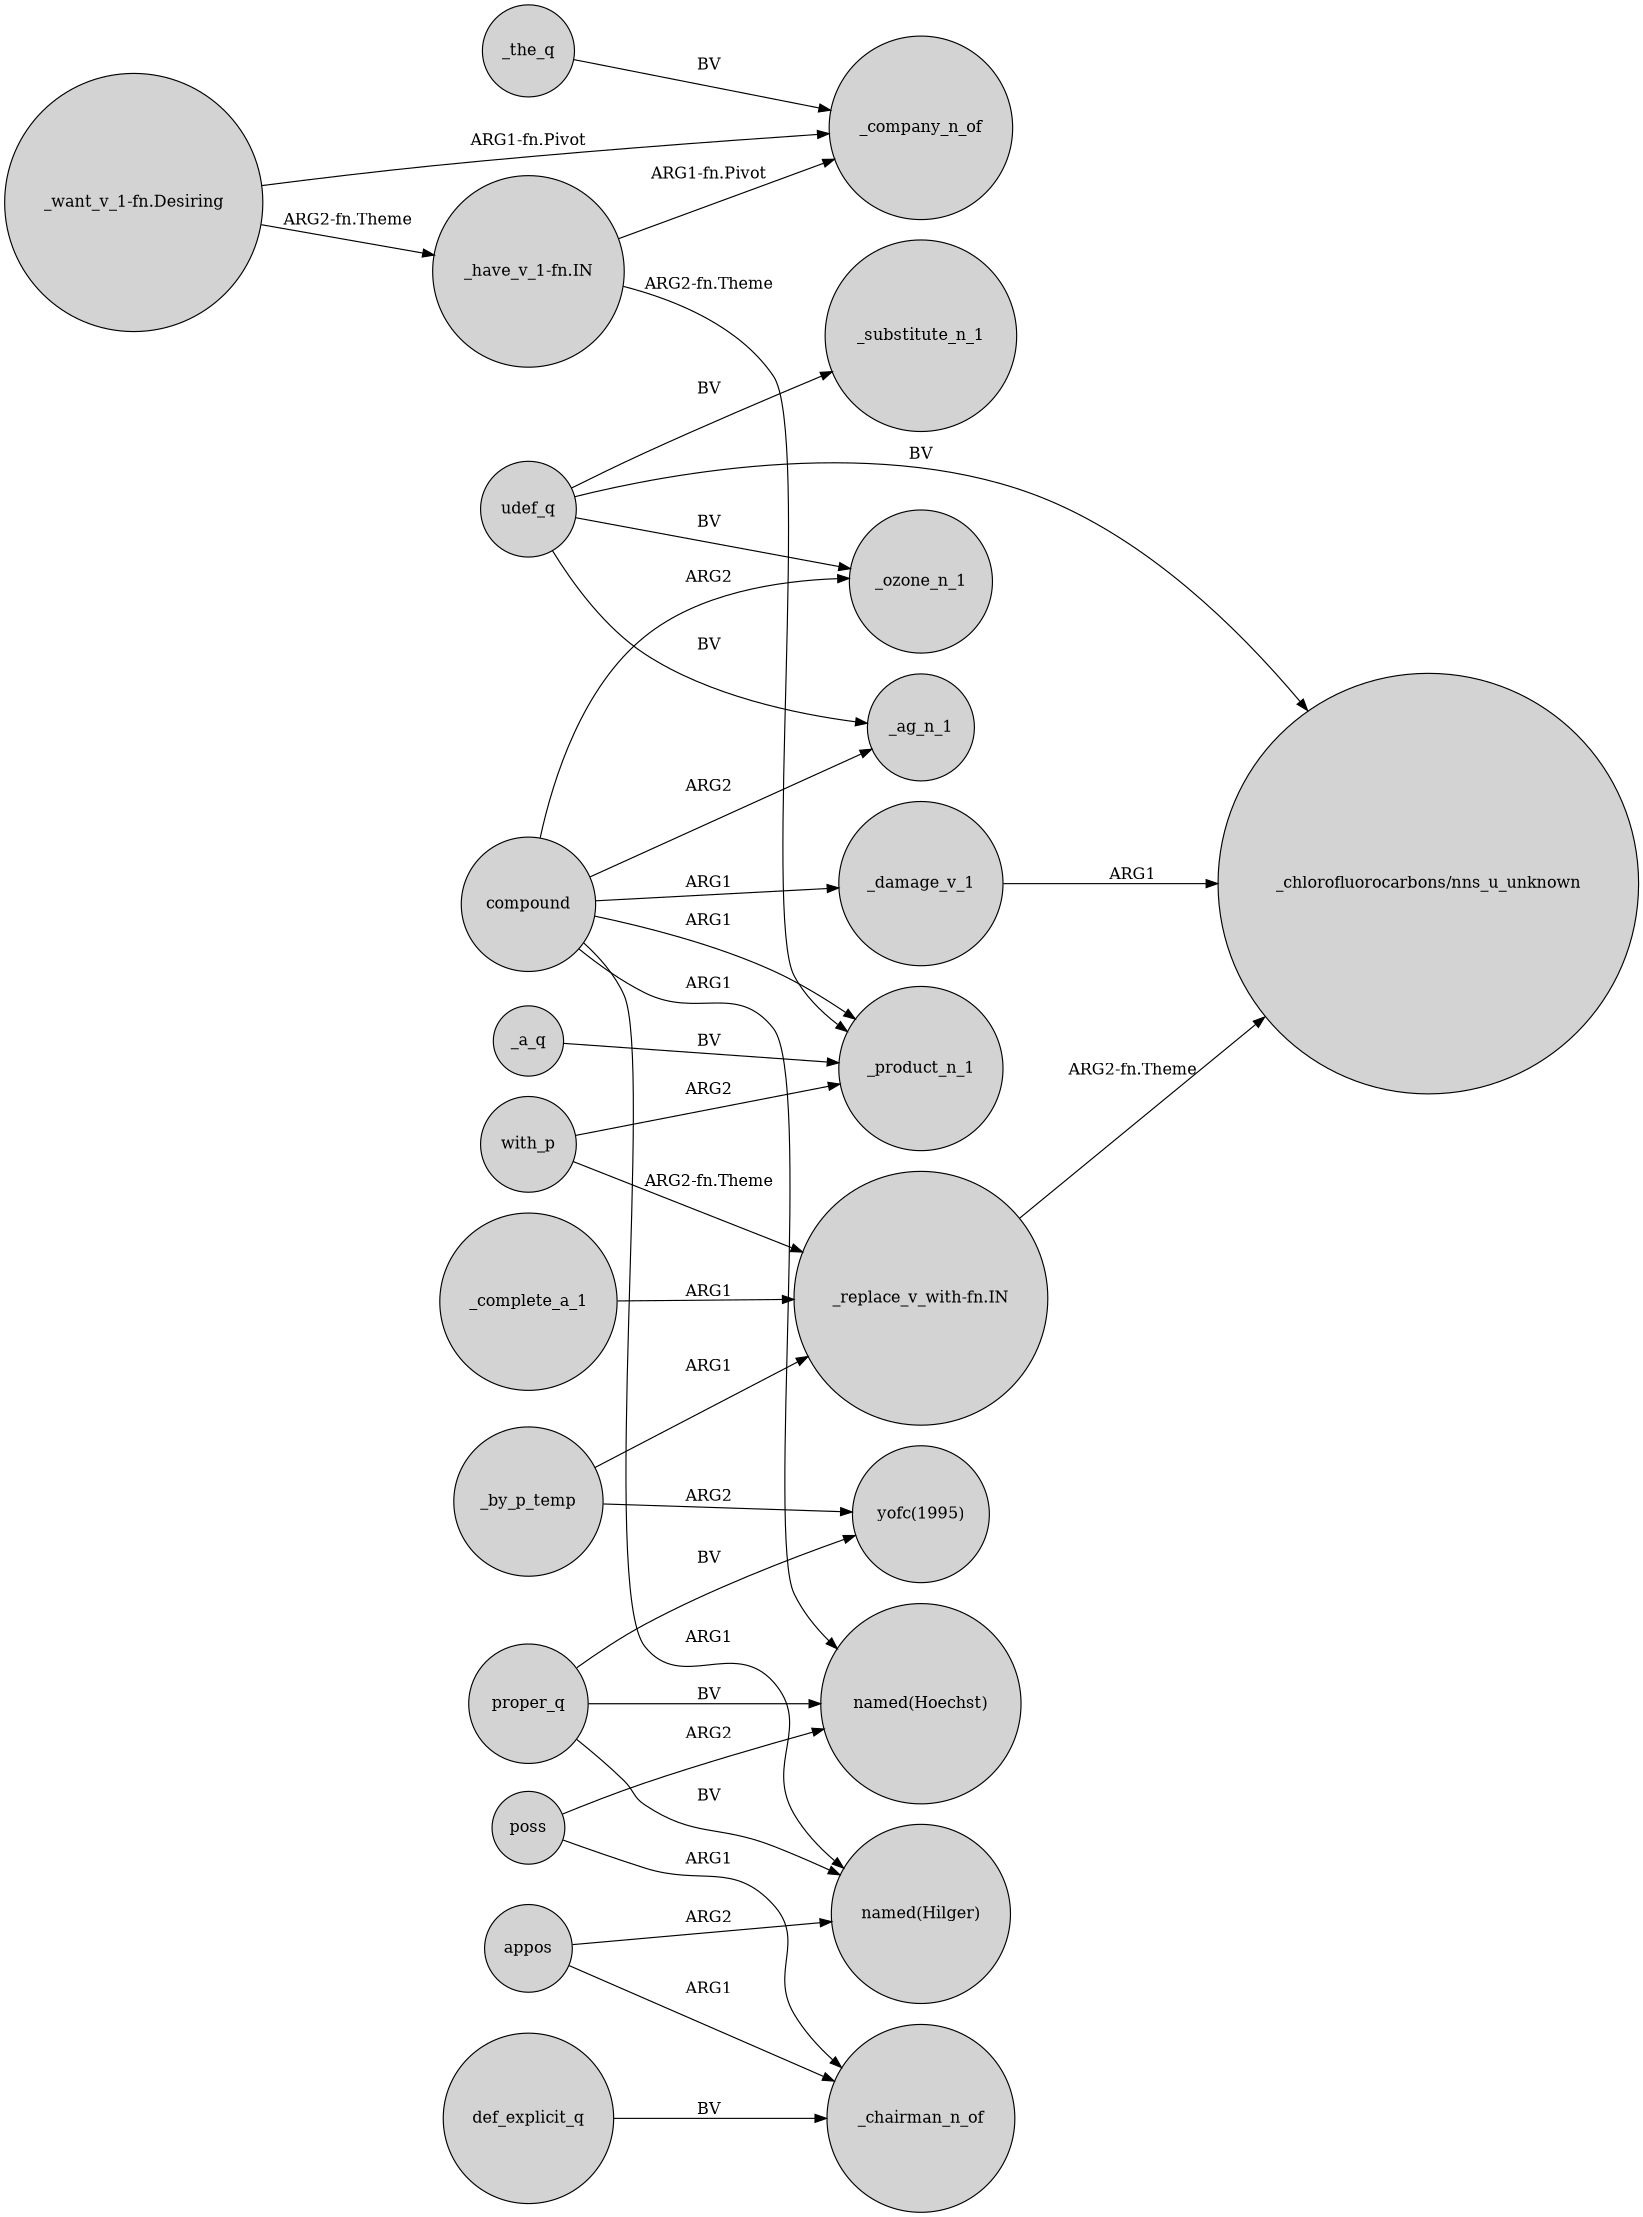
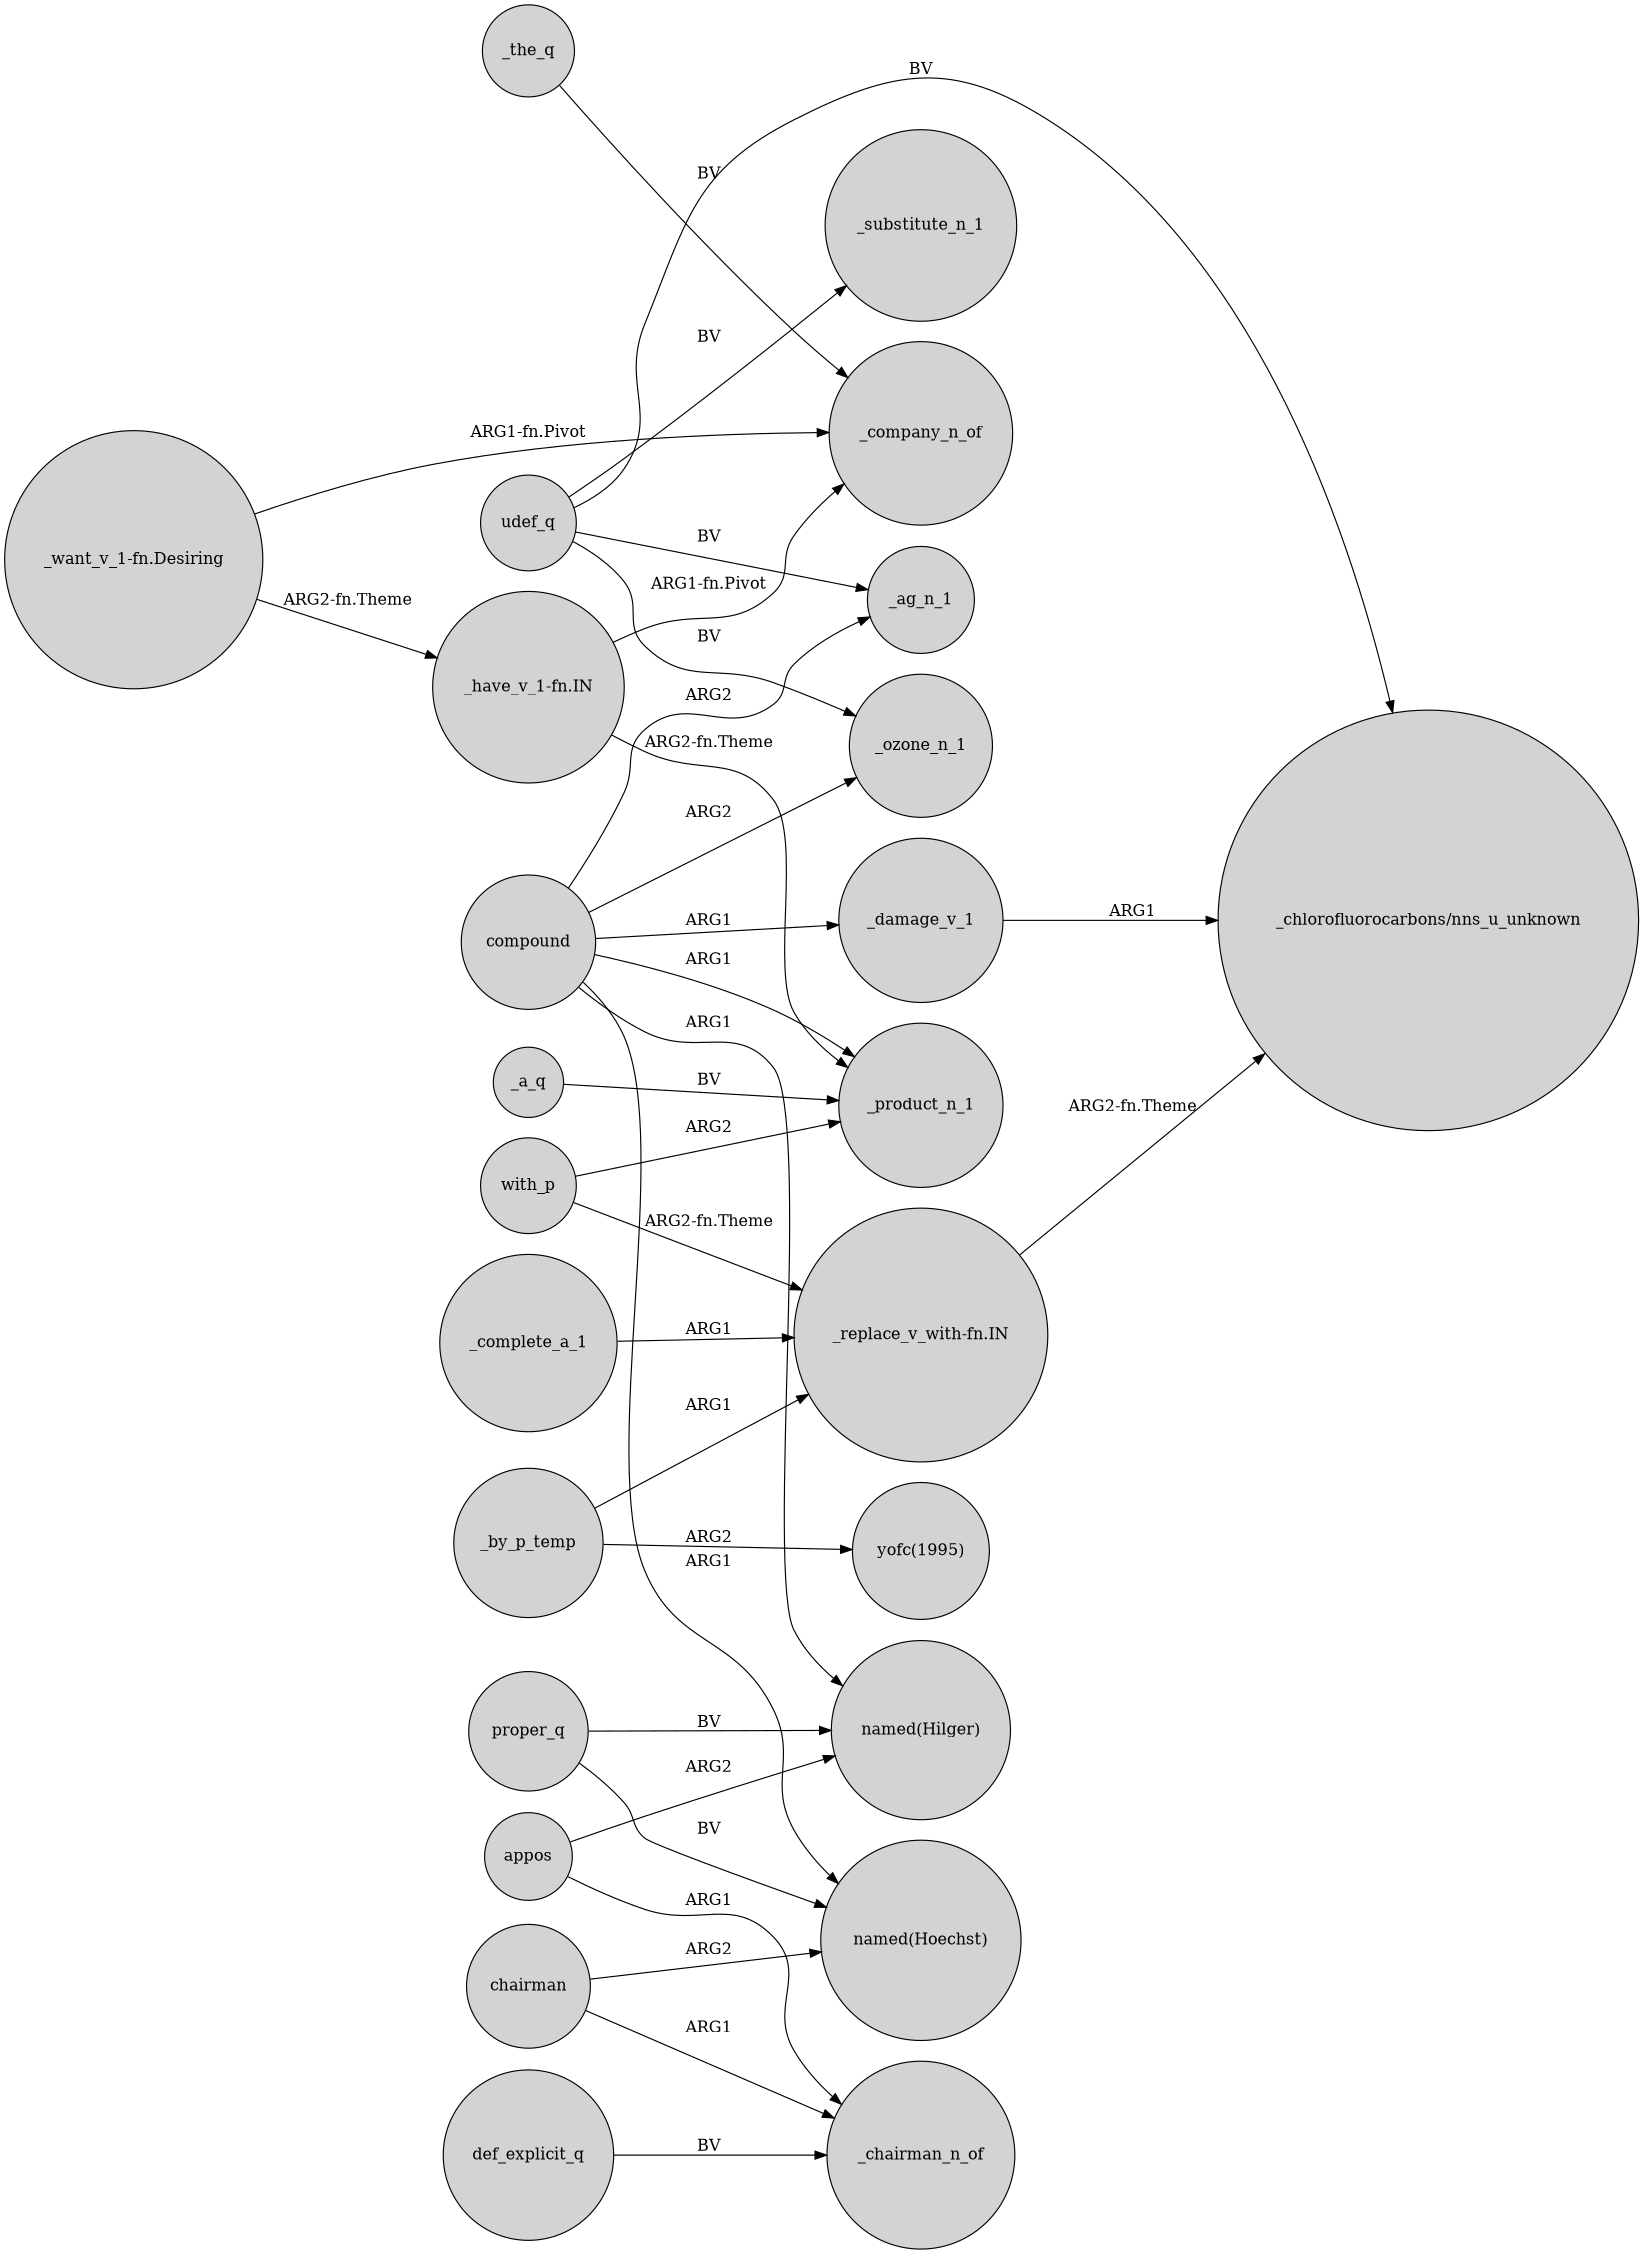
edge "proper_q" -> "yofc(1995)": removed, label "BV"
node "poss": label "poss" -> "chairman"
